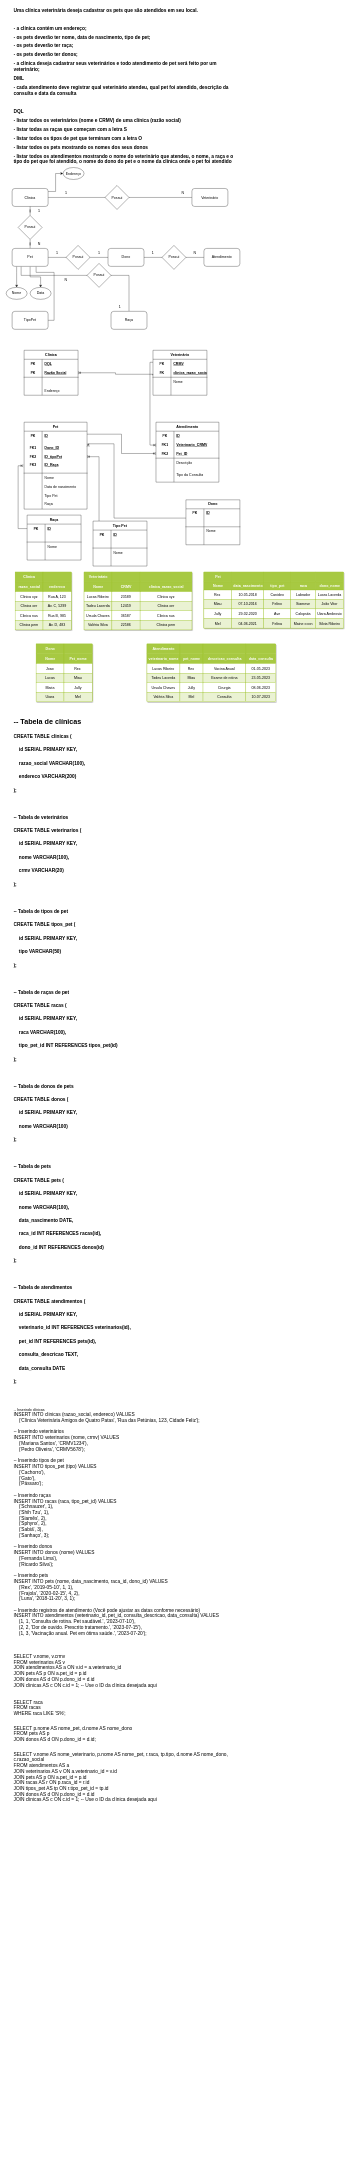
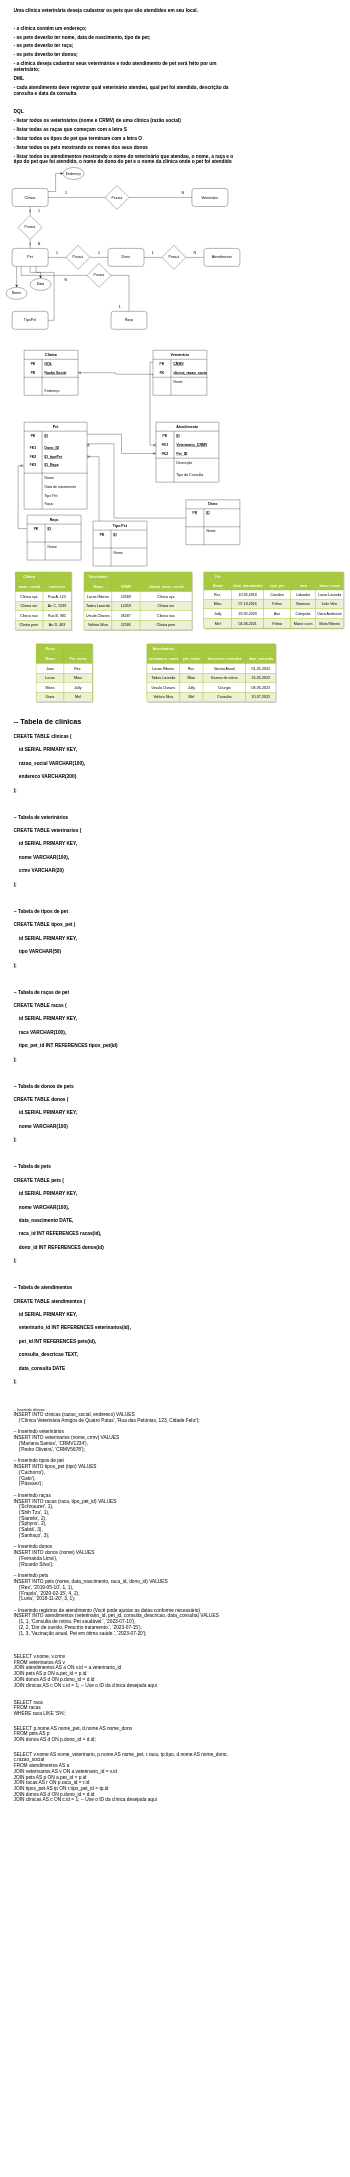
node "Data": moved (41, 293) -> (41, 284)
